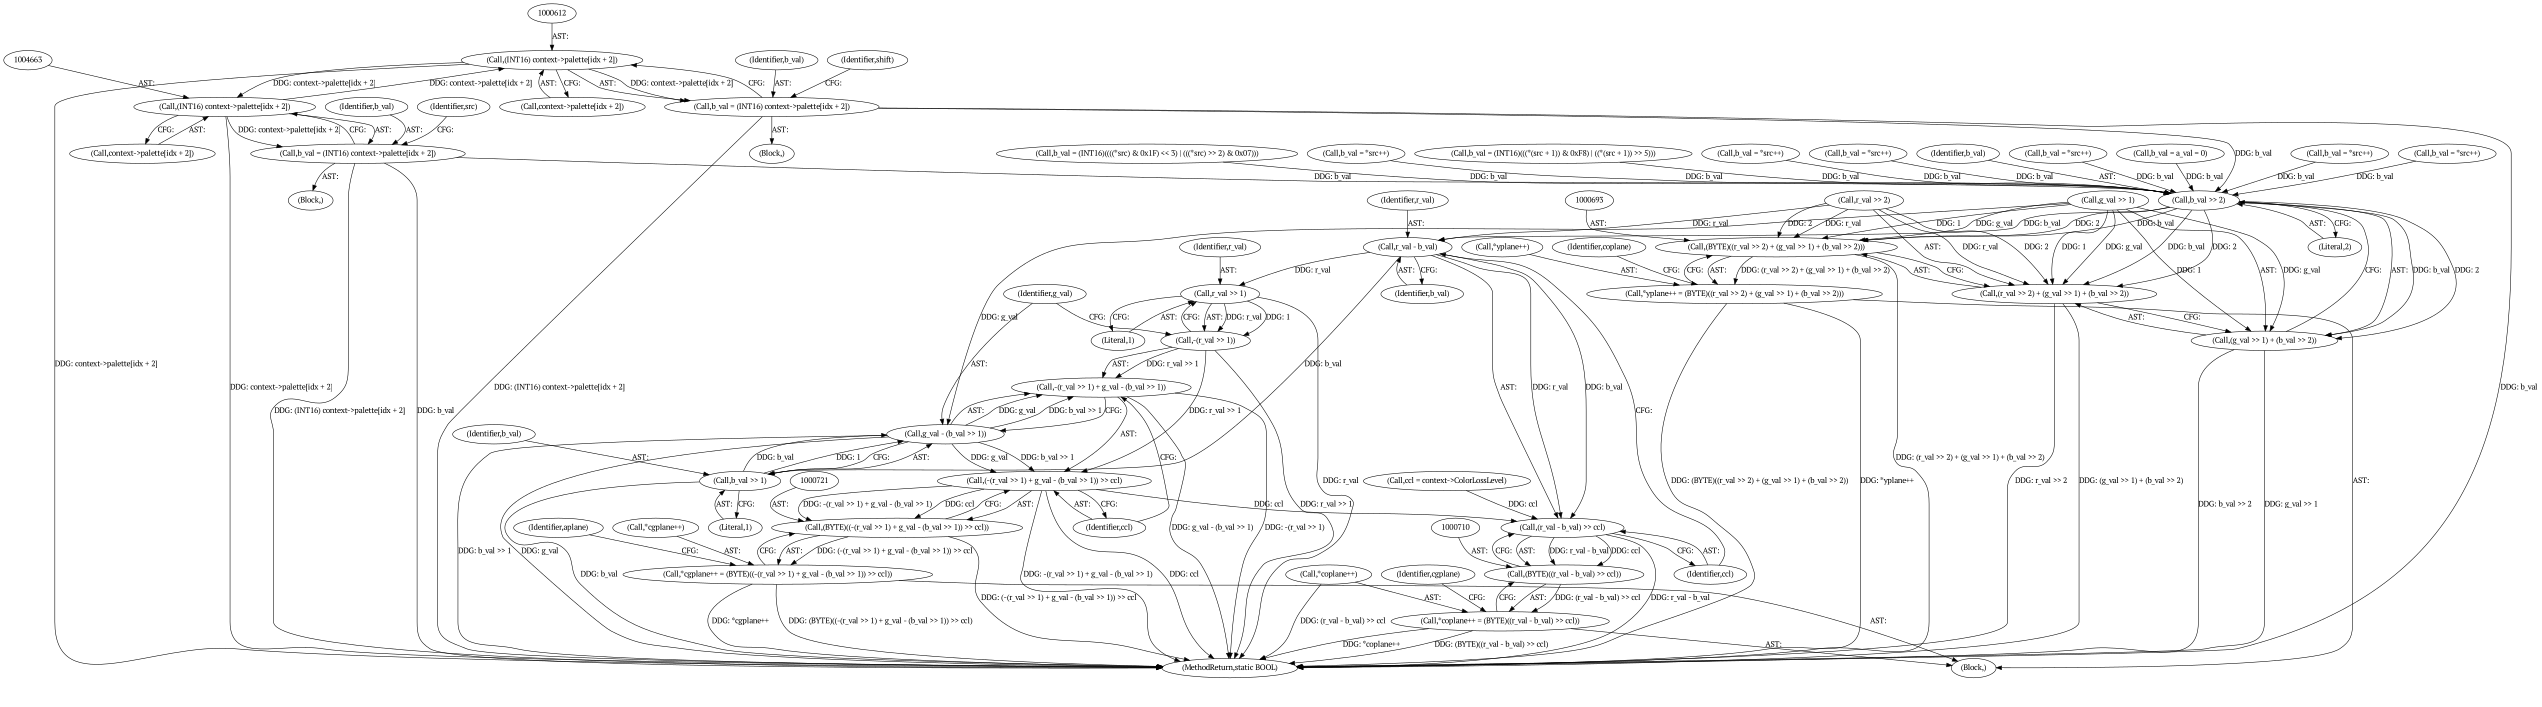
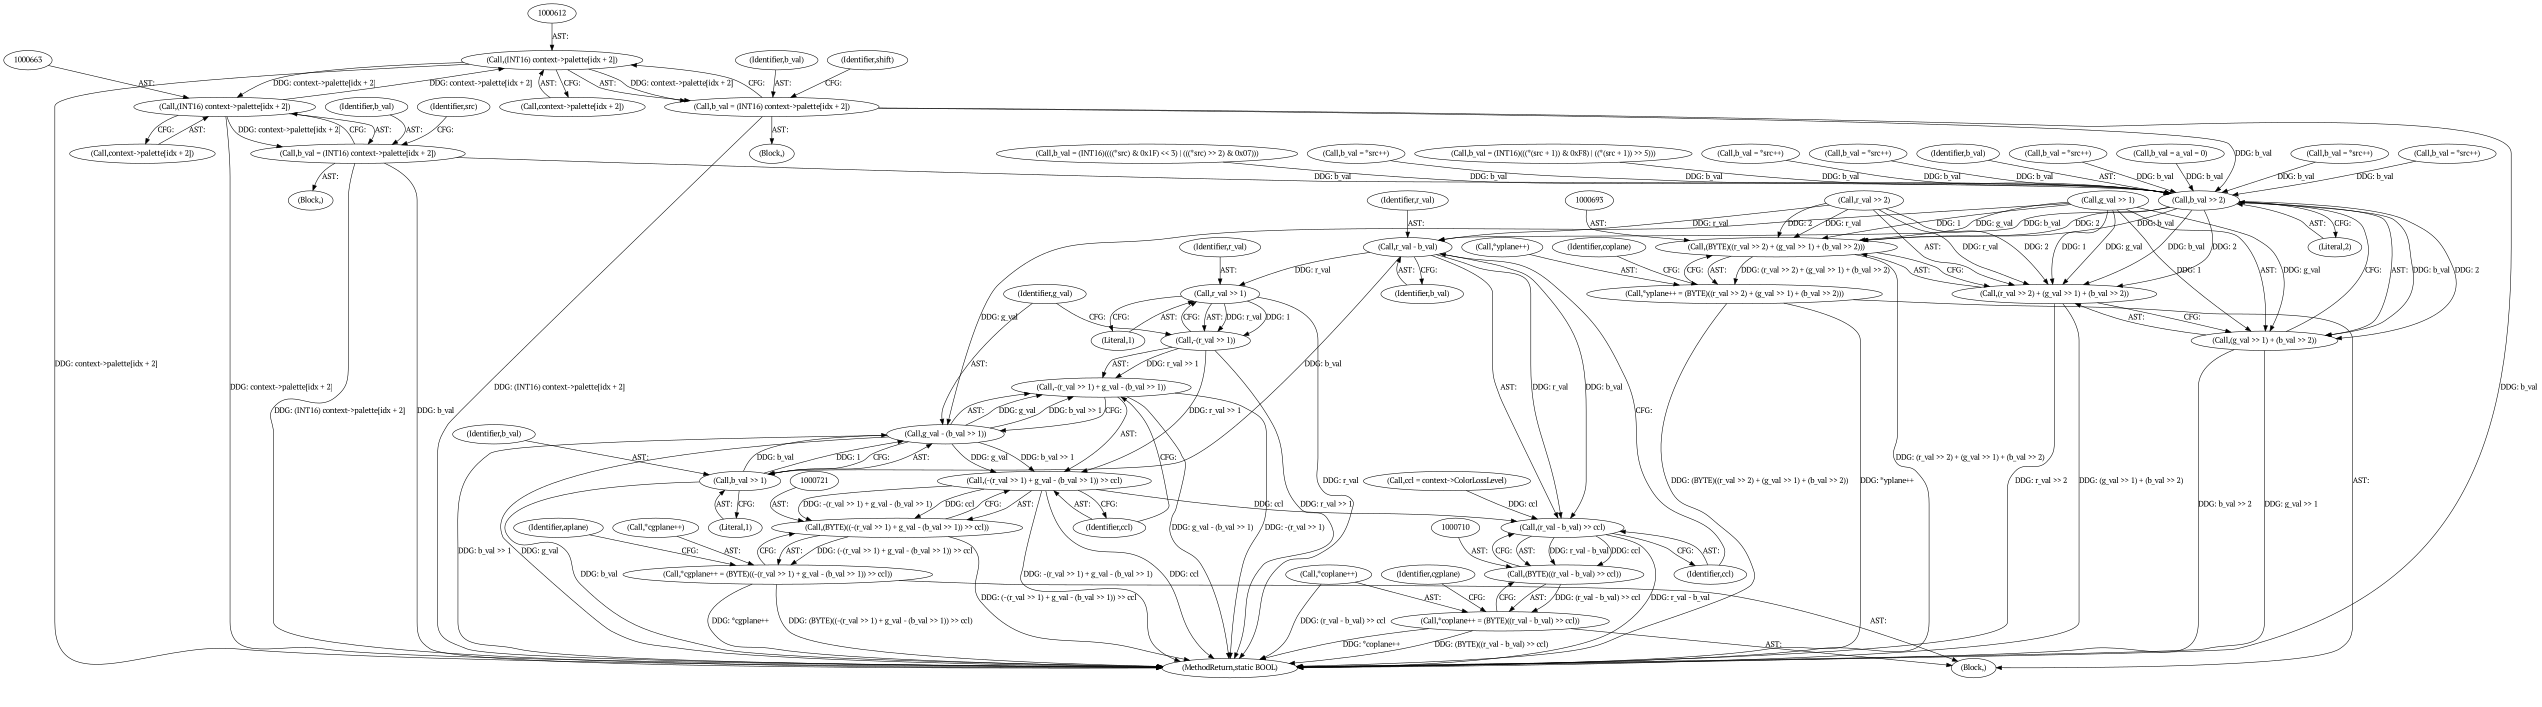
node "1004663": label "1004663" -> "1000663"
